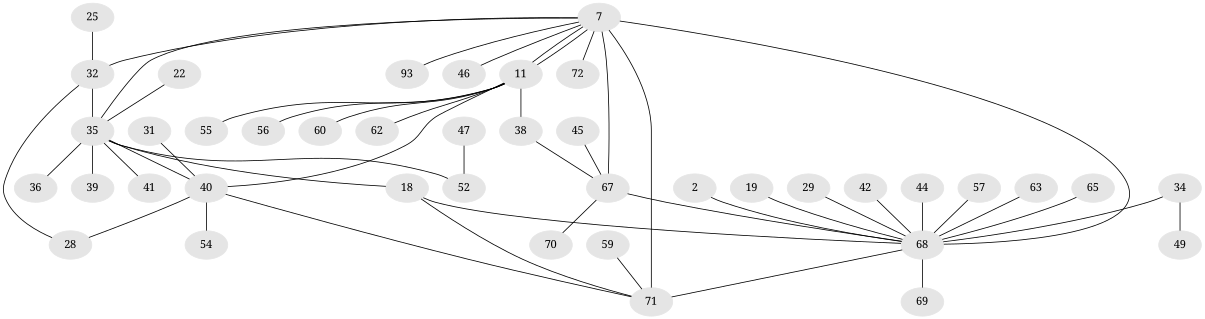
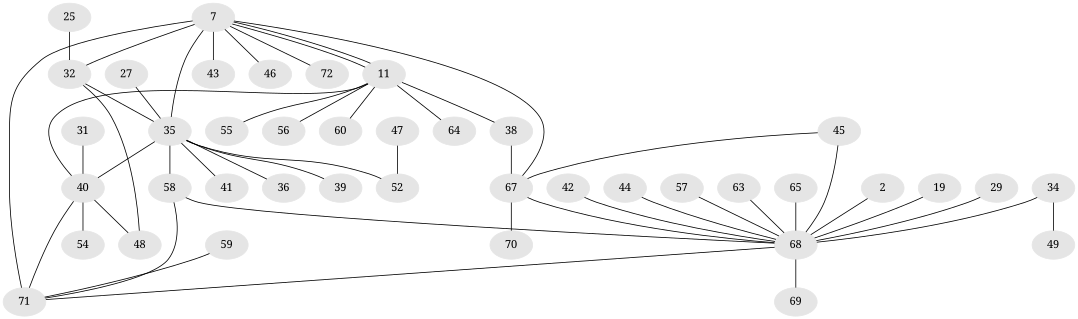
node "22": label "22" -> "27"
node "93": label "93" -> "43"
edge "7" -- "68": now "45" -- "68"
node "62": label "62" -> "64"
node "18": label "18" -> "58"
node "28": label "28" -> "48"
